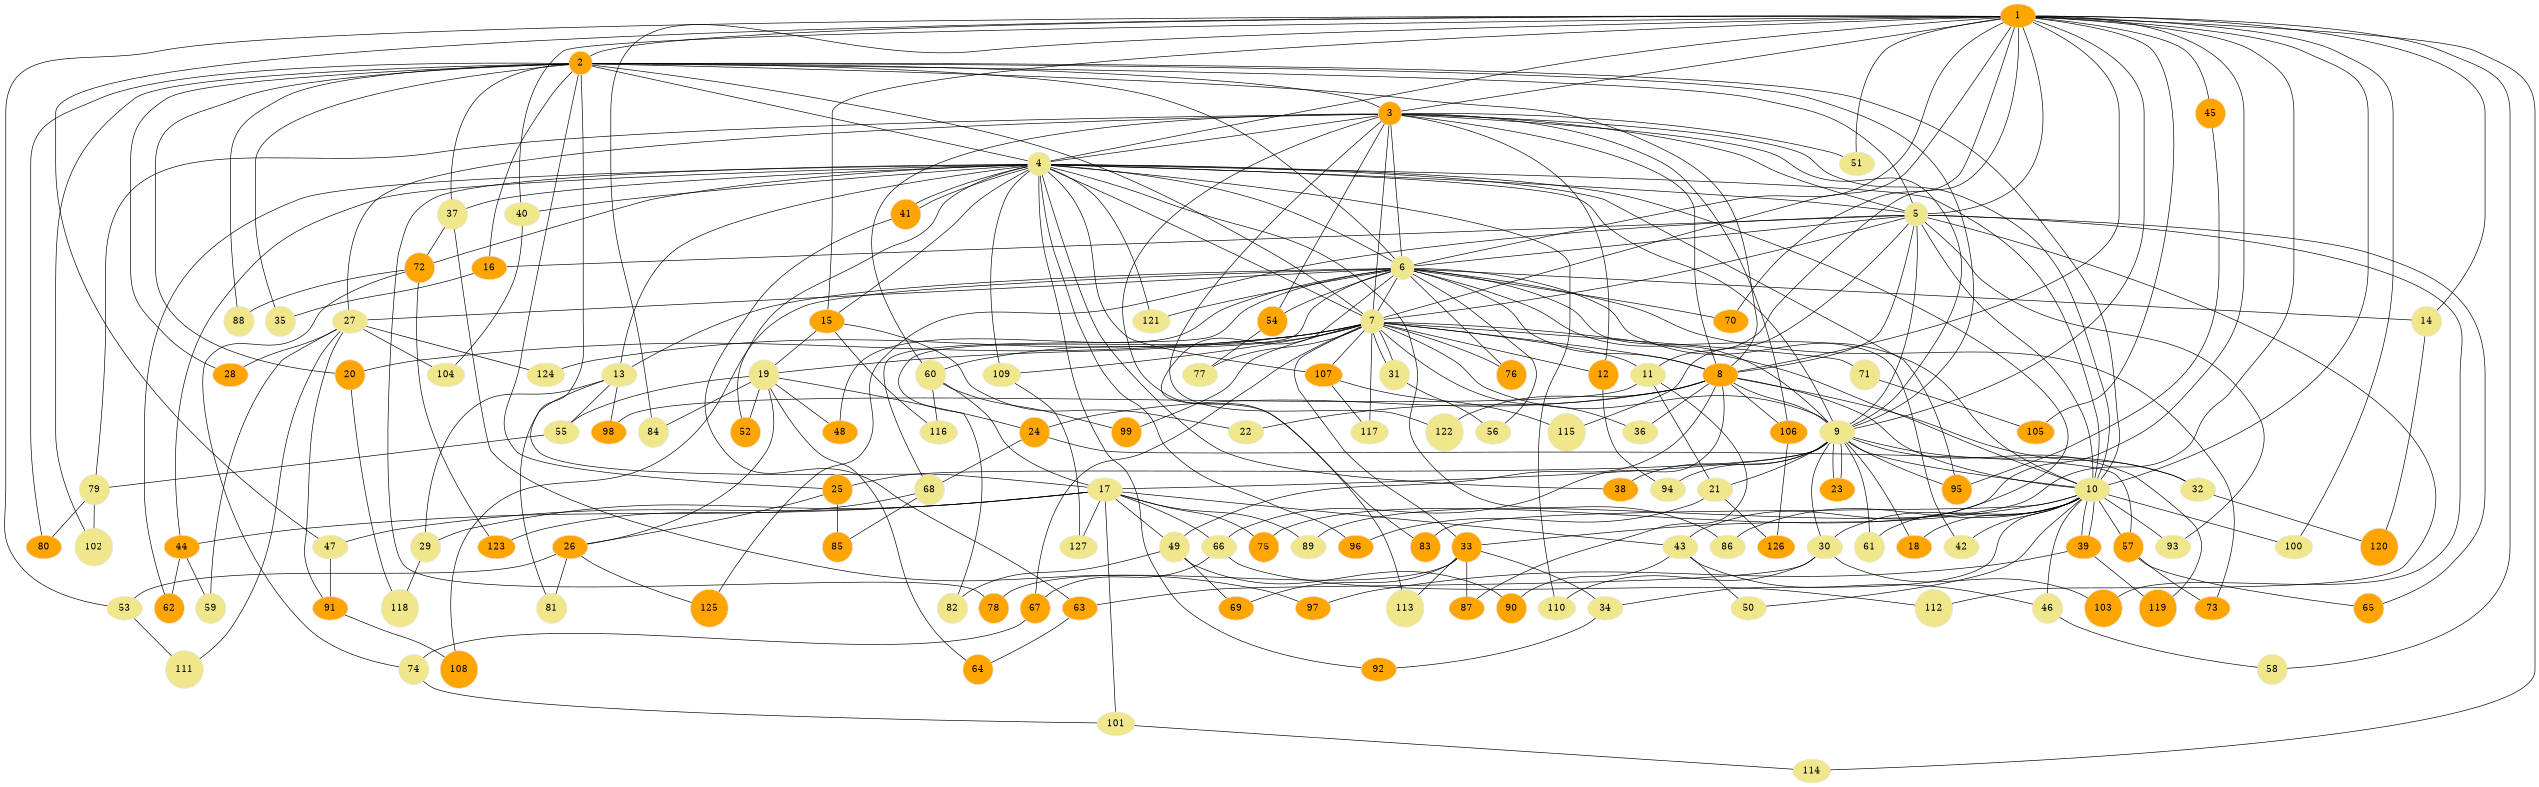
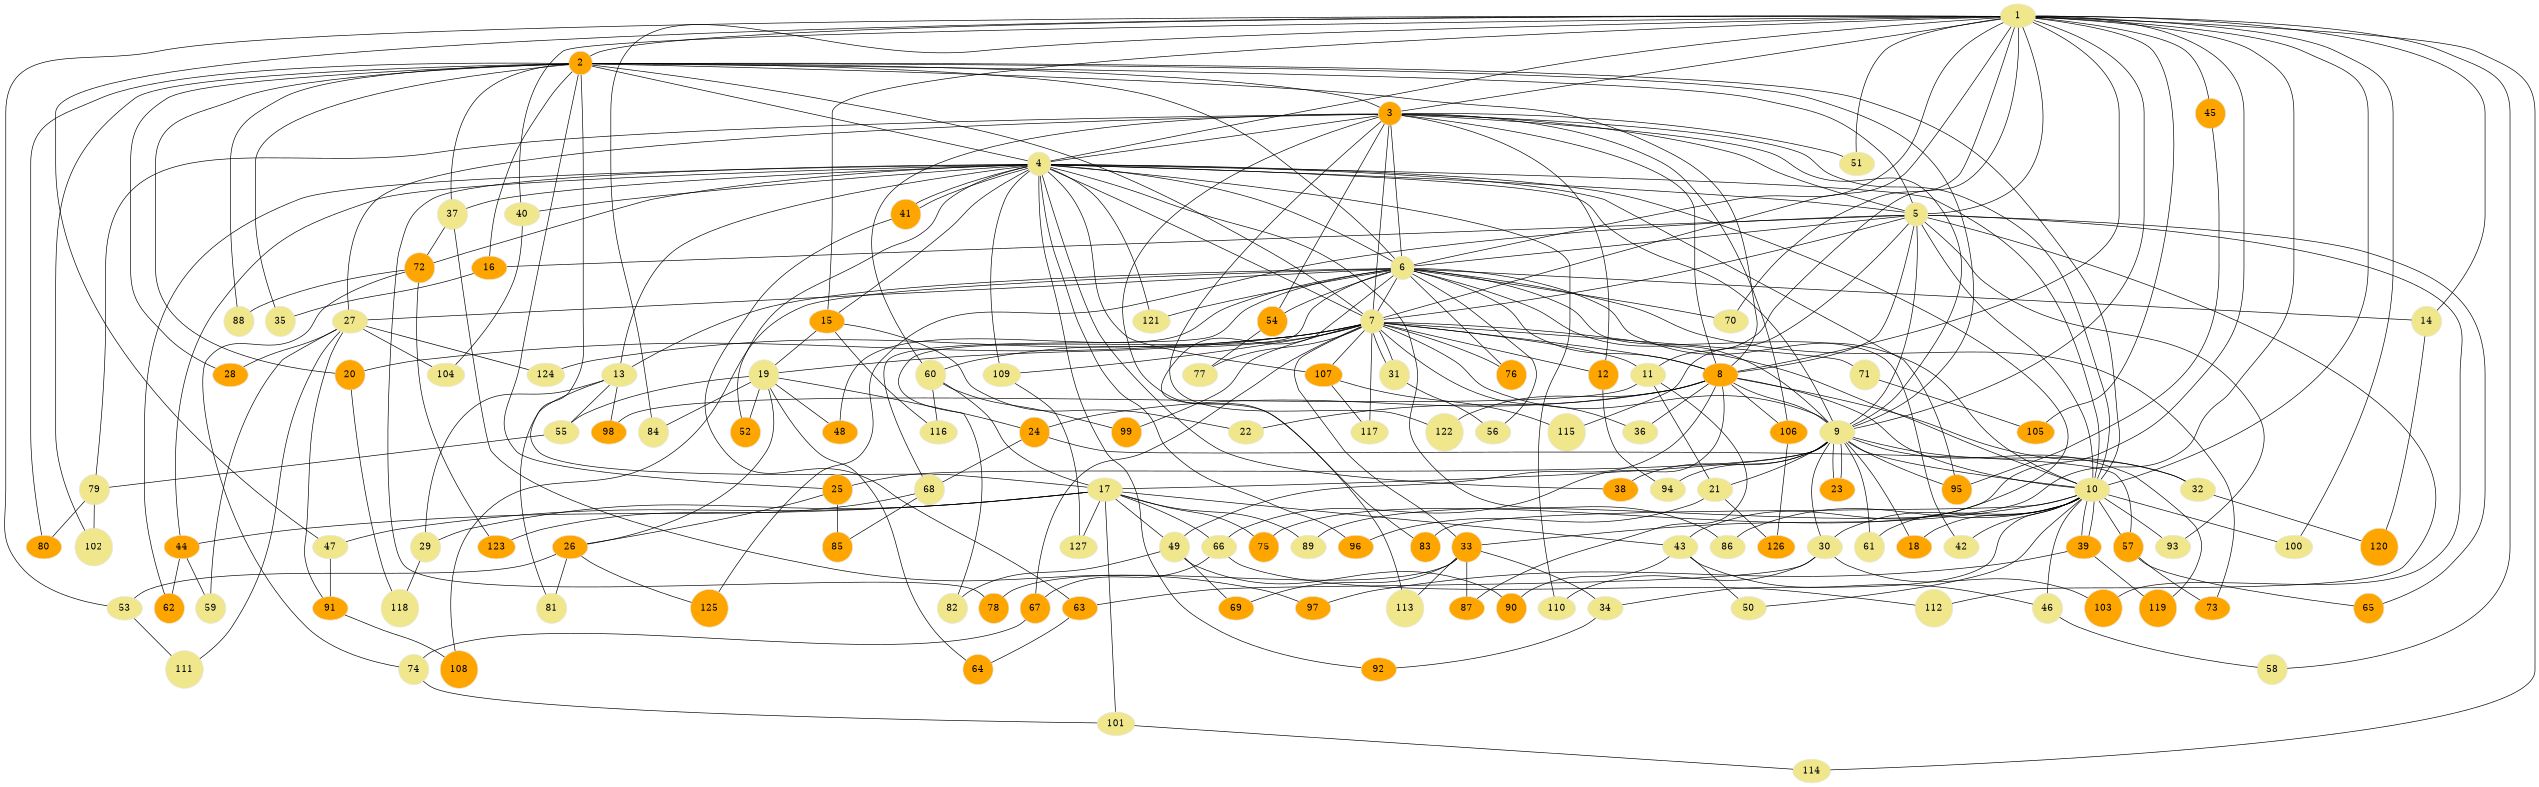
node "1": fillcolor orange -> khaki
node "70": fillcolor orange -> khaki
